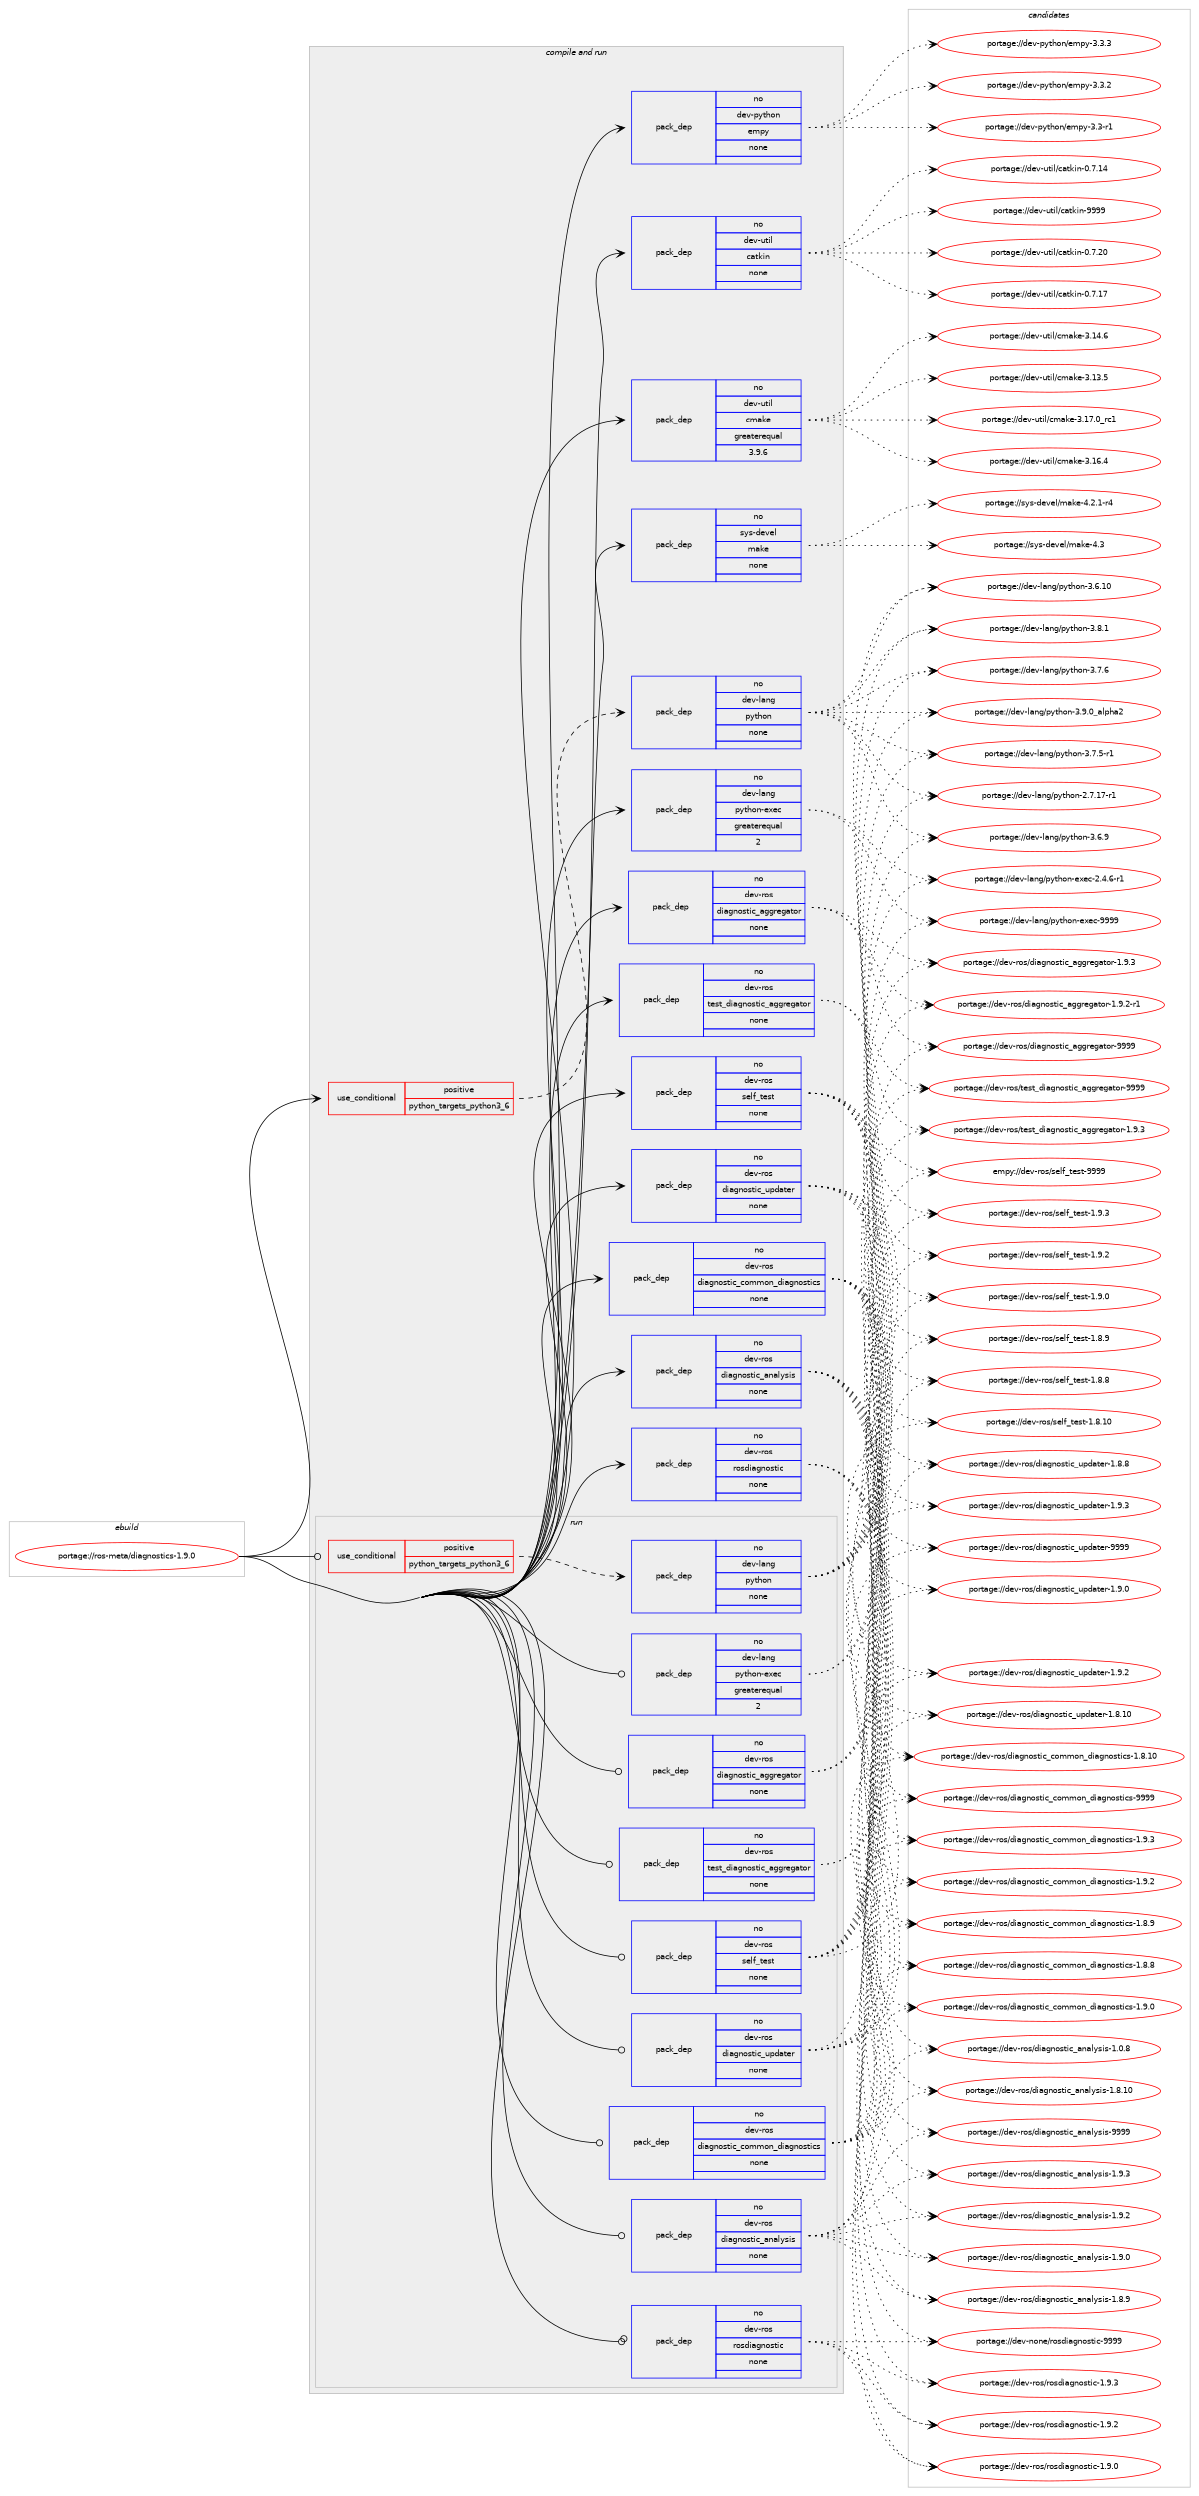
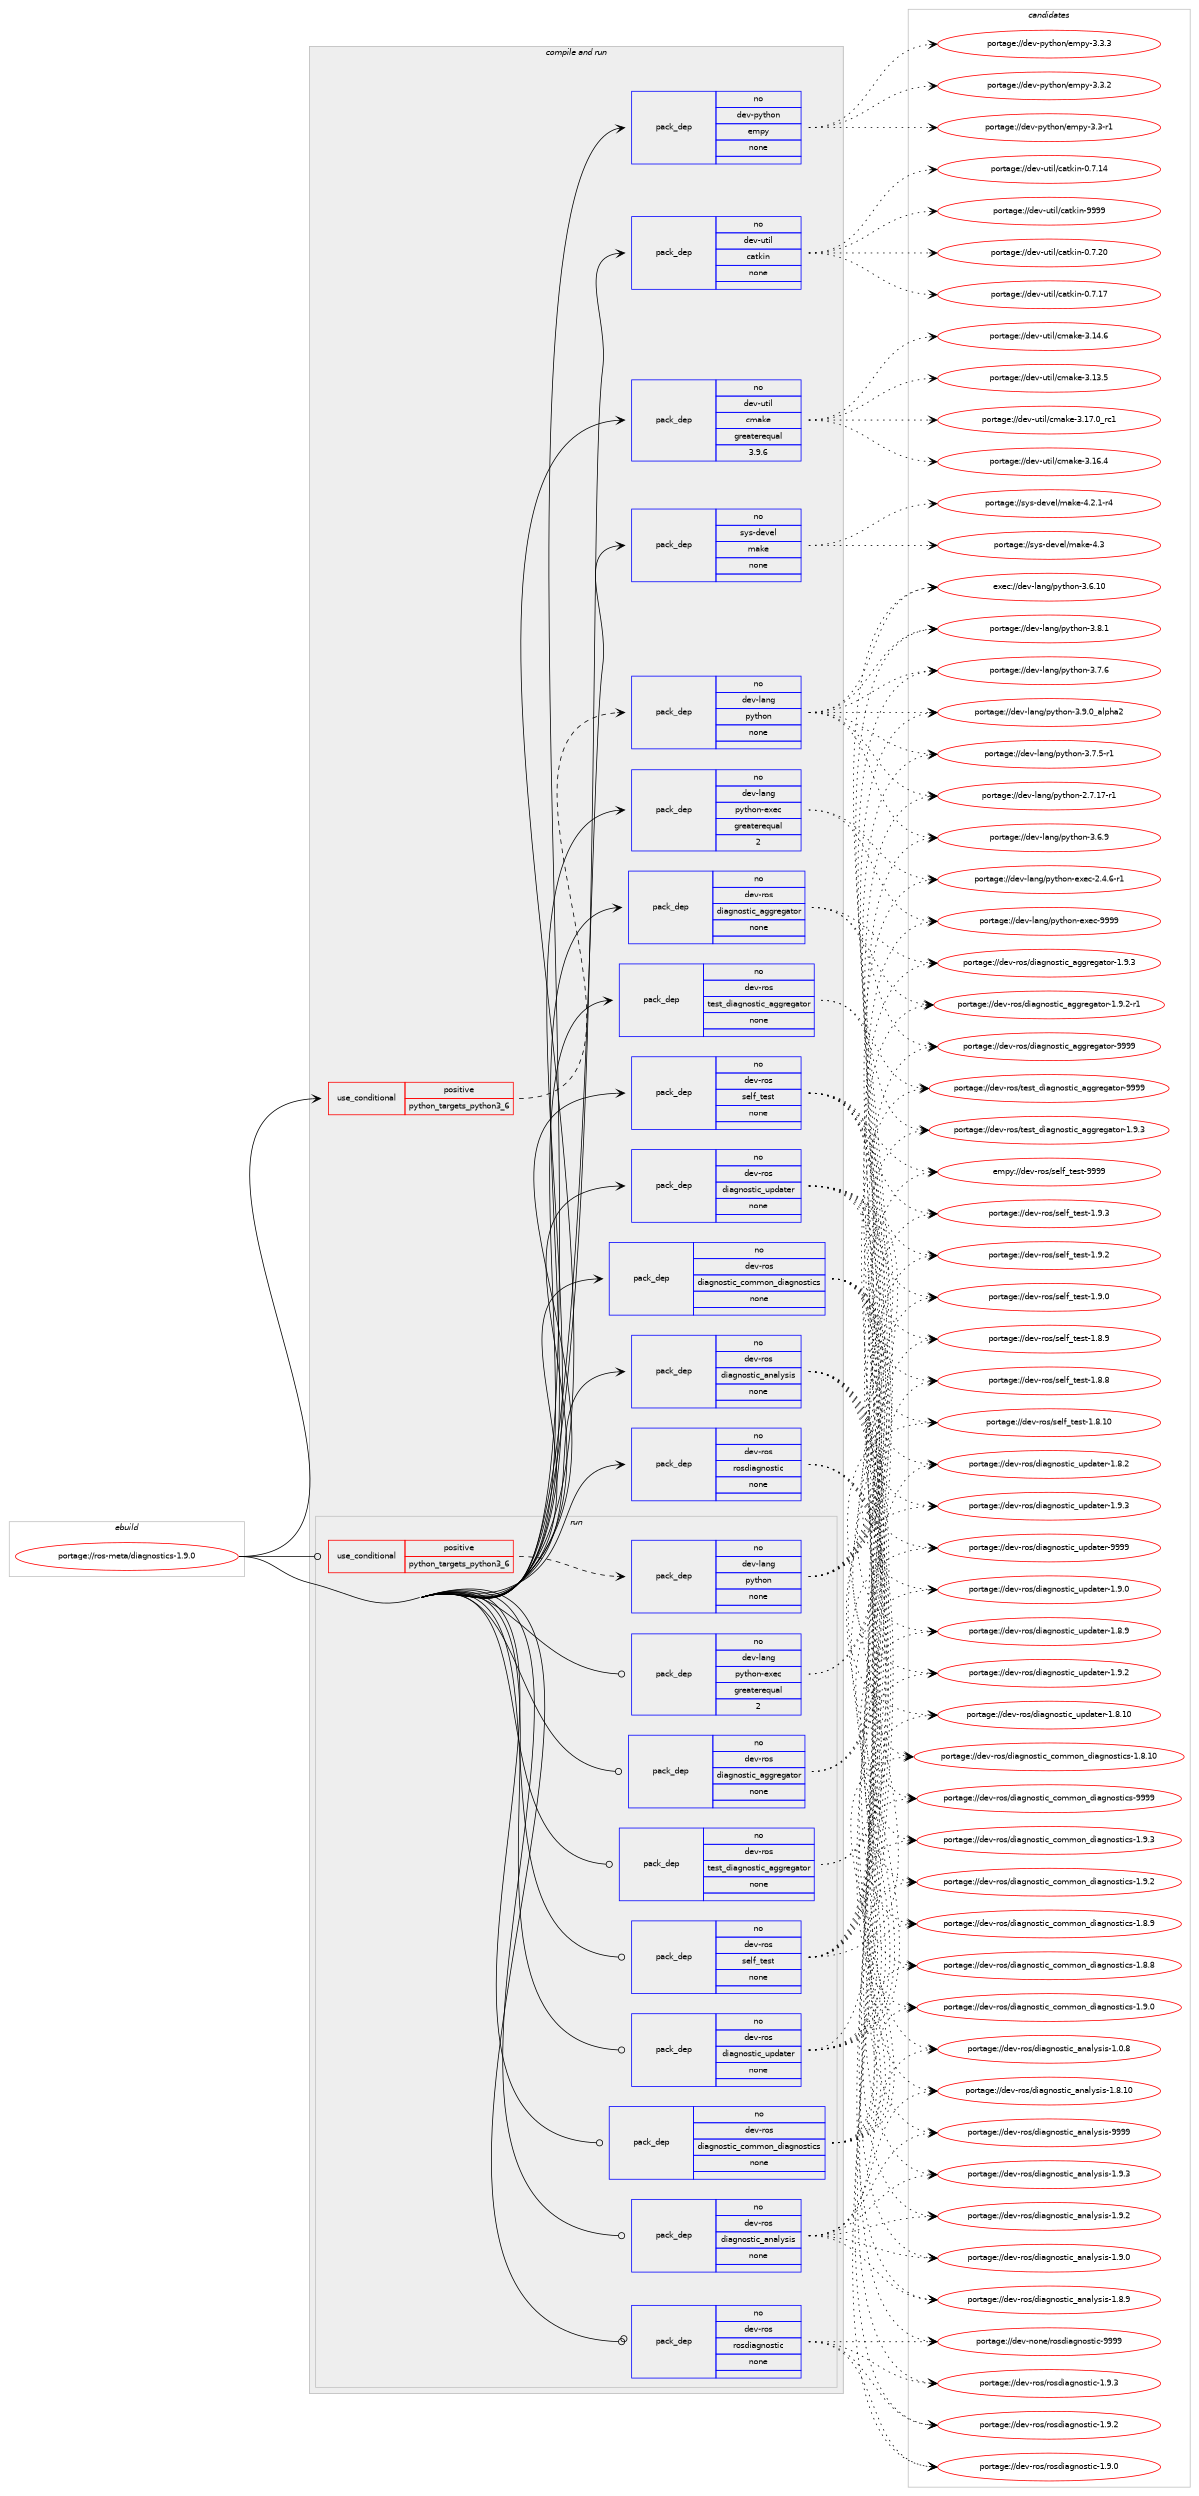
node "portage://dev-lang/python-3.6.10": label "portage://dev-lang/python-3.6.10" -> "exec://dev-lang/python-3.6.10"
node "portage://dev-ros/diagnostic_updater-1.8.8": label "portage://dev-ros/diagnostic_updater-1.8.8" -> "portage://dev-ros/diagnostic_updater-1.8.2"
node "portage://dev-ros/diagnostic_updater-1.8.9": added
